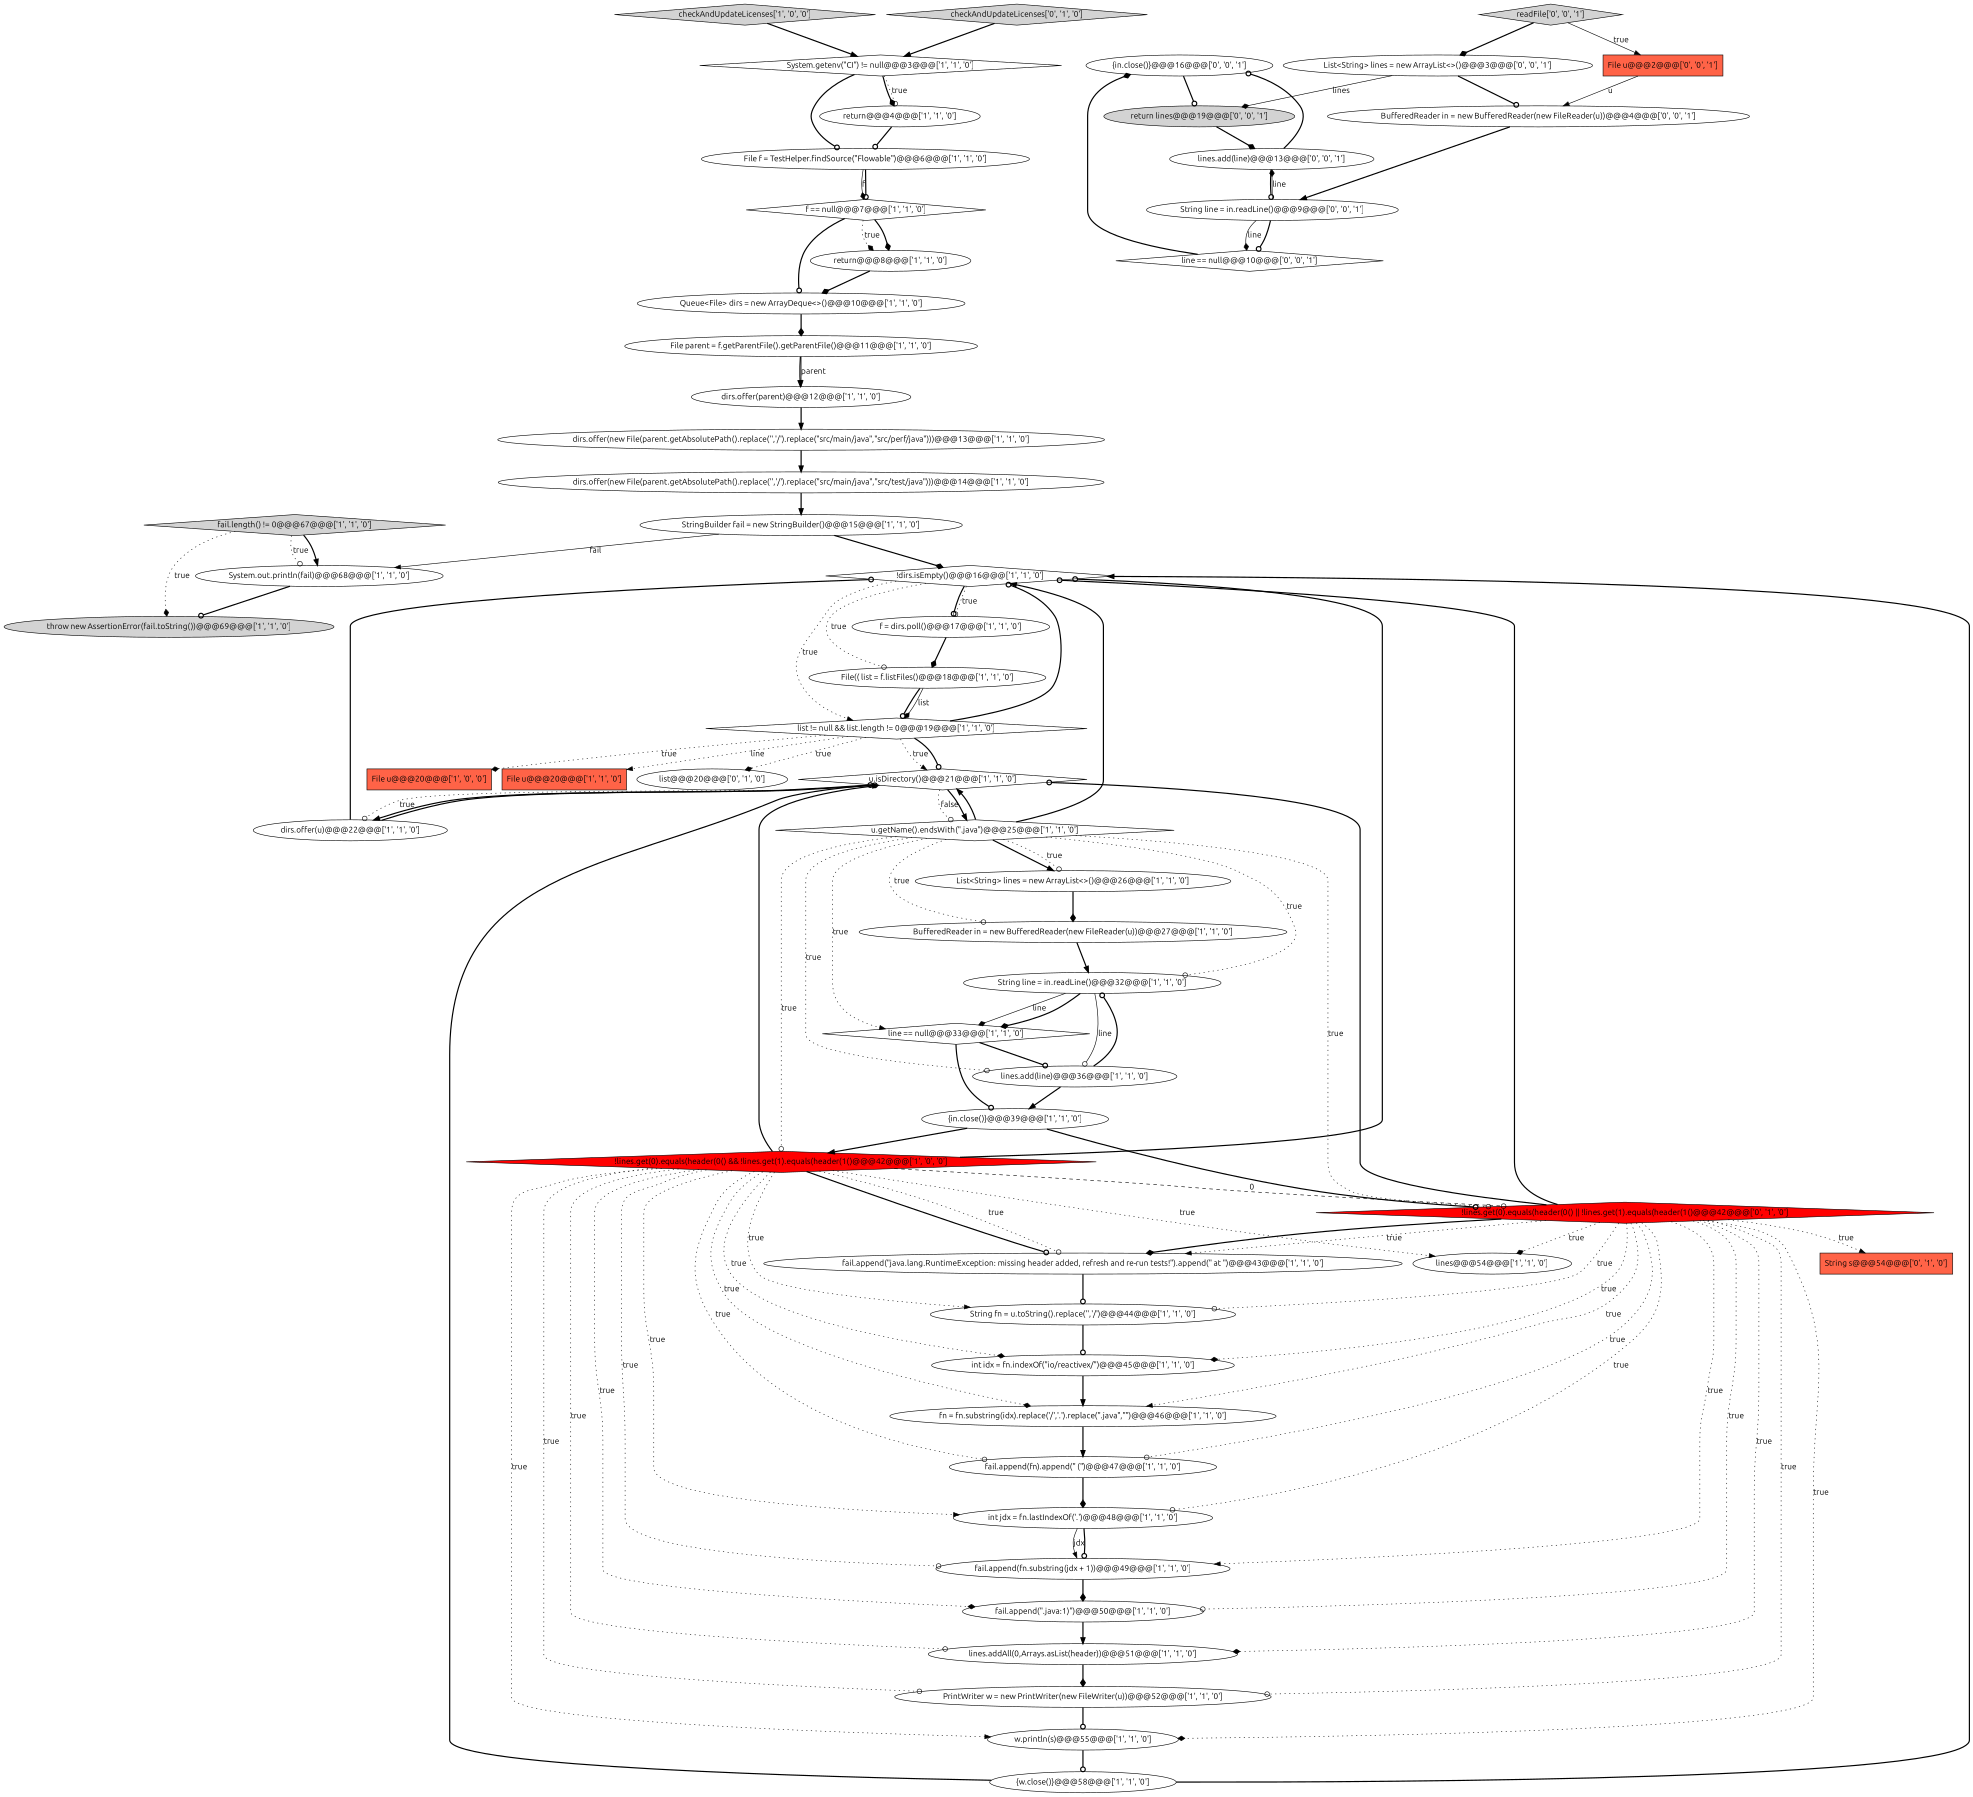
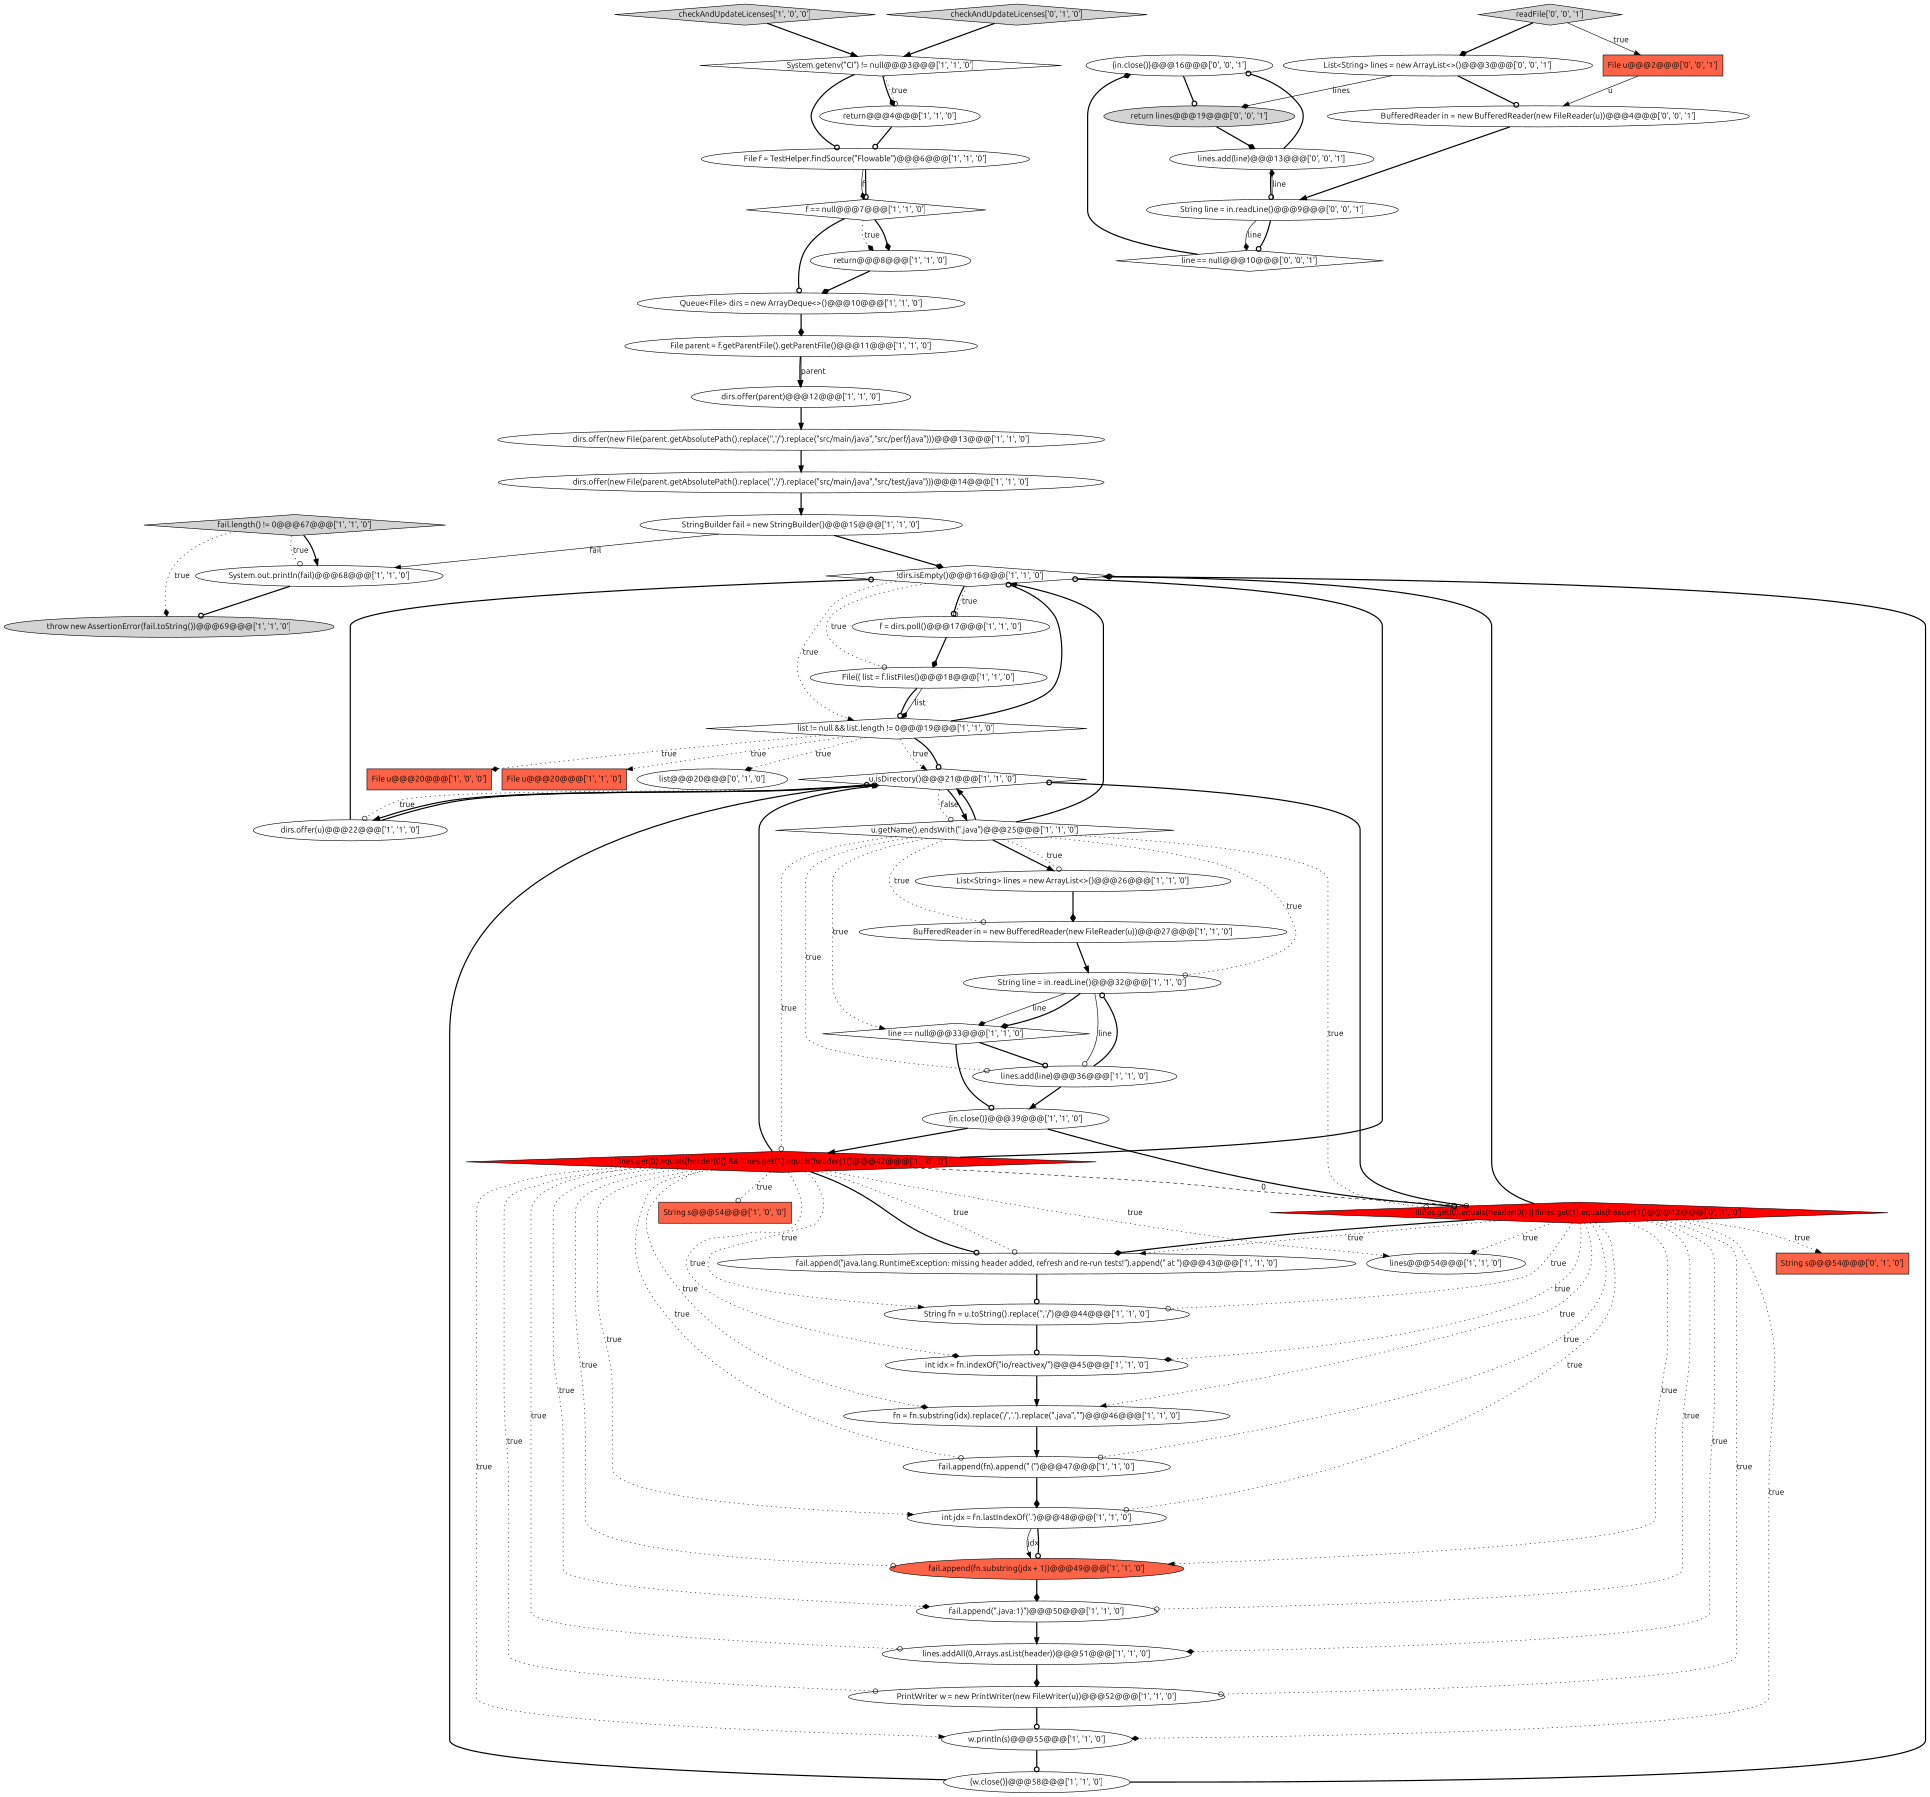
edge "list != null && list.length != 0@@@19@@@['1', '1', '0']" -> "File u@@@20@@@['1', '1', '0']": label "line" -> "true"
node "String s@@@54@@@['1', '0', '0']": added
node "fail.append(fn.substring(jdx + 1))@@@49@@@['1', '1', '0']": fillcolor white -> tomato
